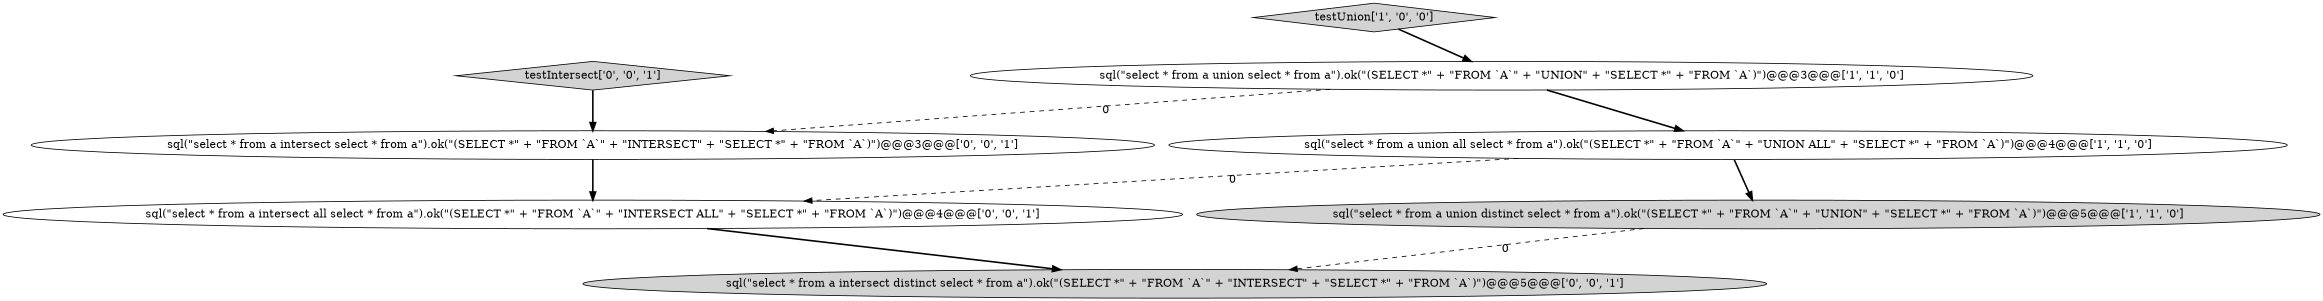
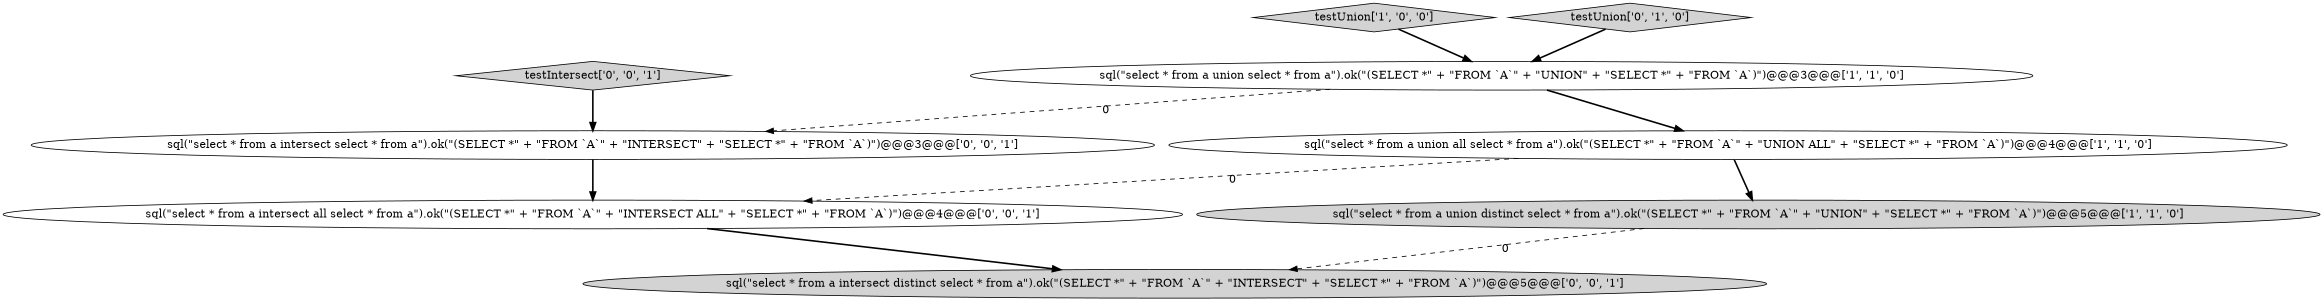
node "testUnion['0', '1', '0']": added
